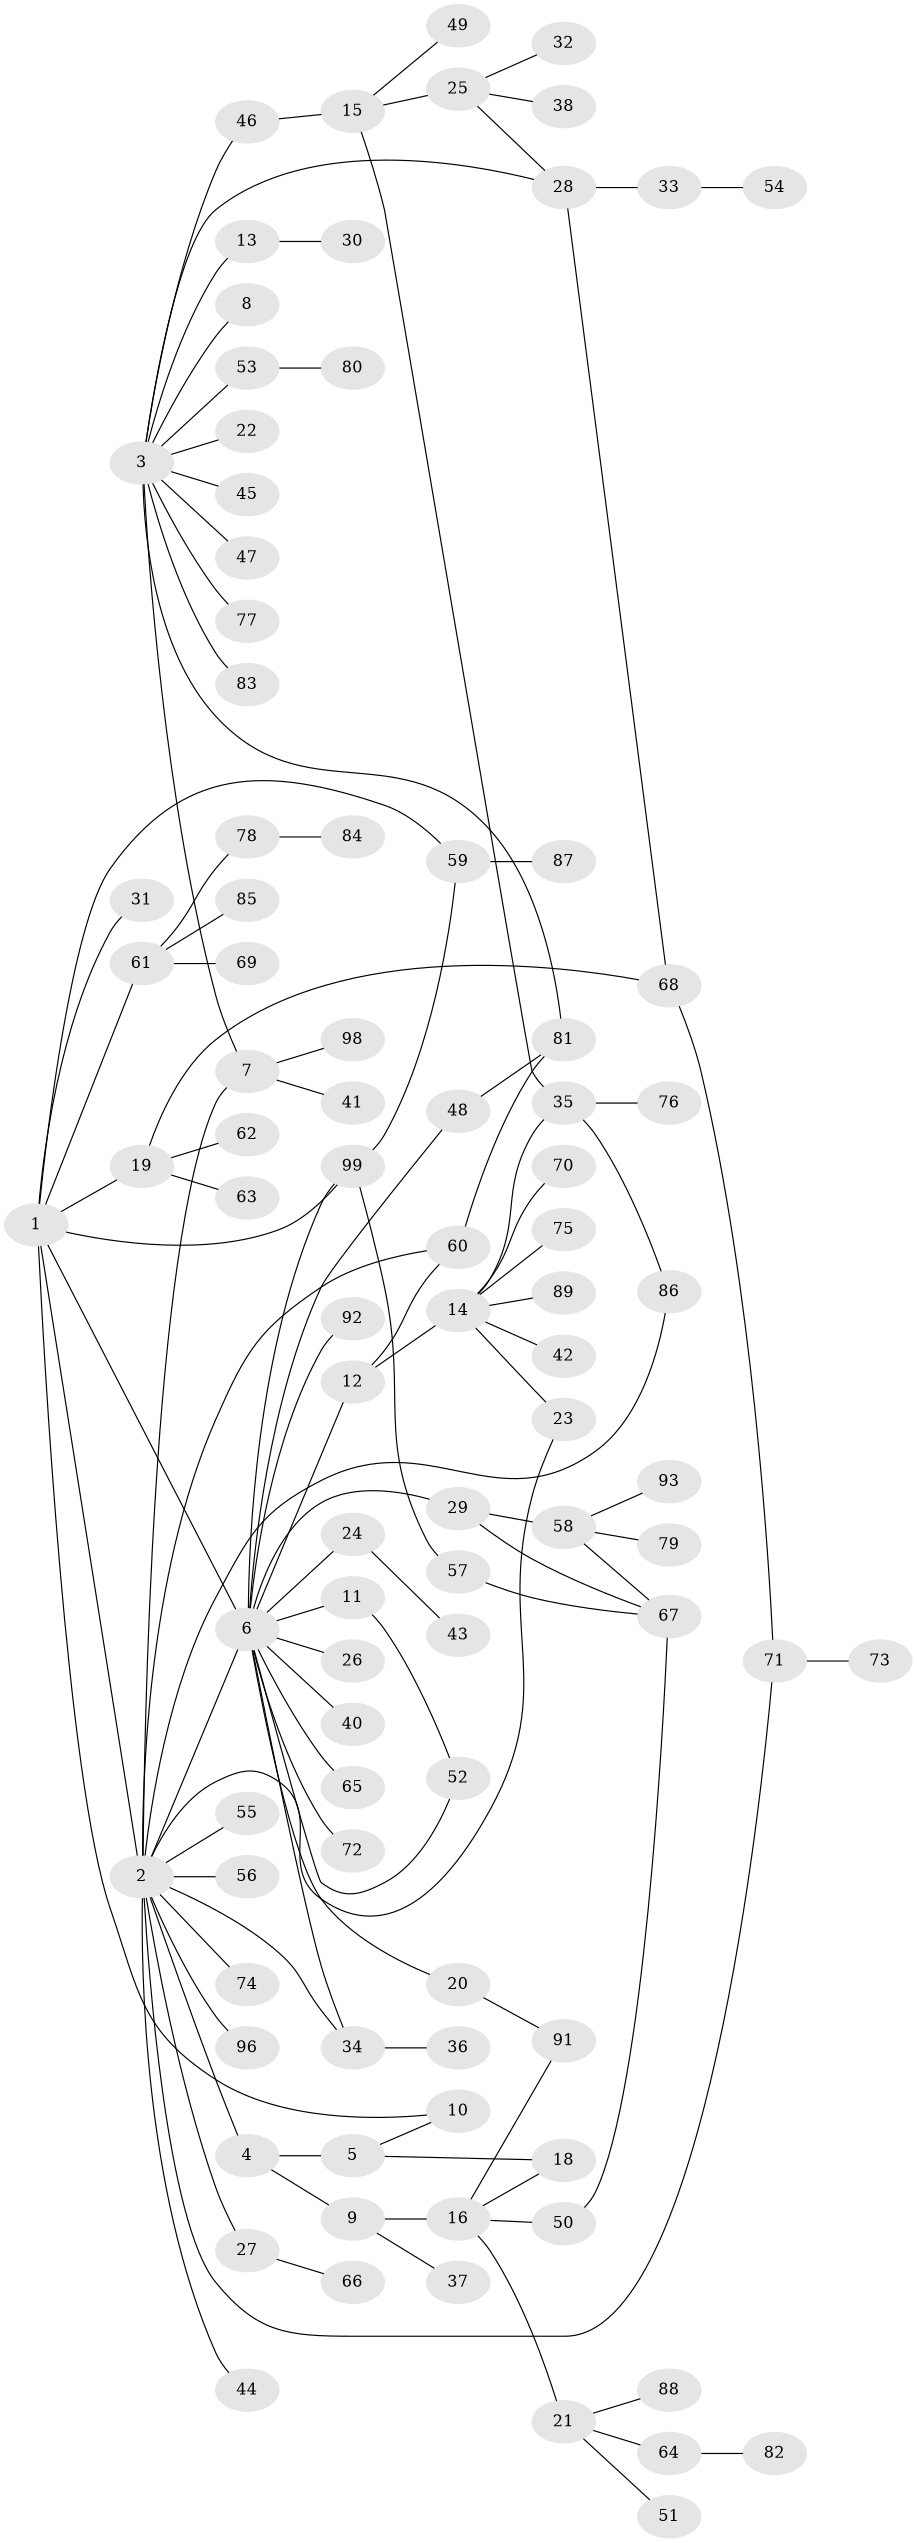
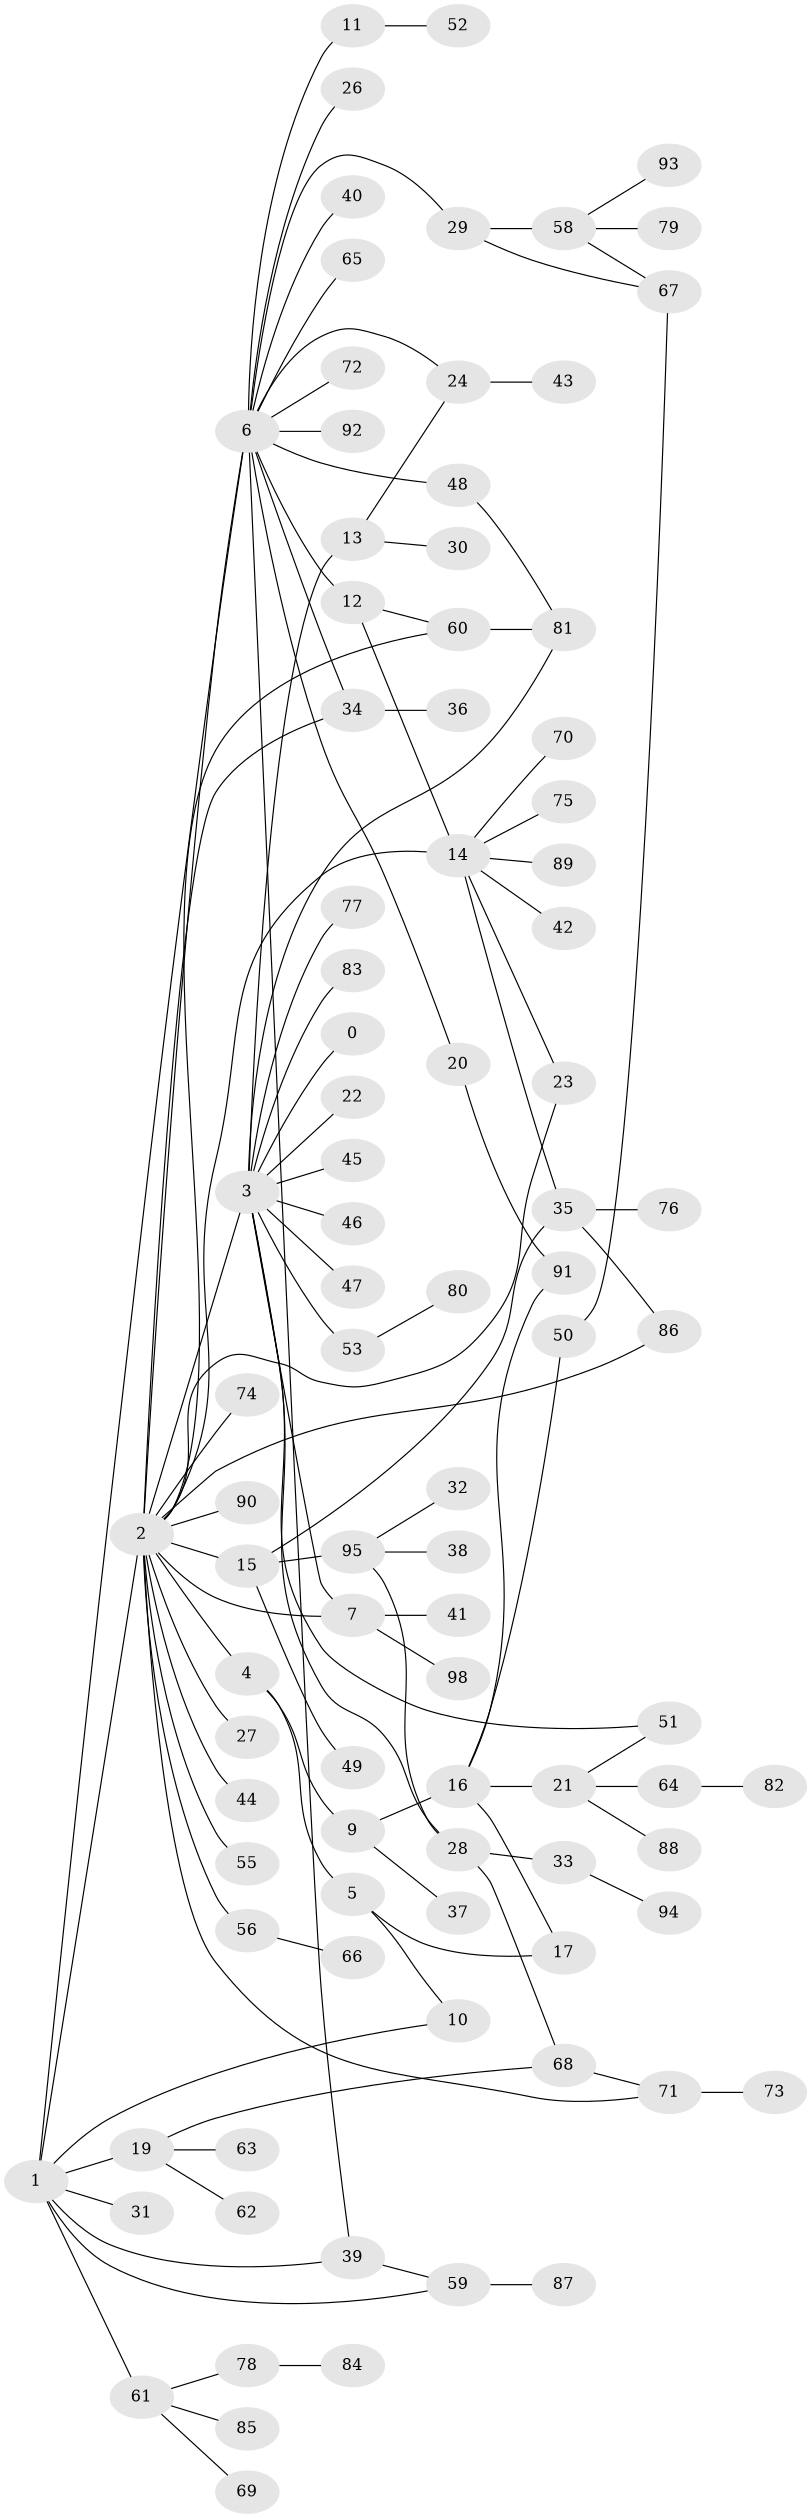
node "25": label "25" -> "95"
edge "15" -- "46": now "15" -- "2"
node "54": label "54" -> "94"
node "8": label "8" -> "0"
edge "24" -- "13": added
edge "14" -- "2": added
node "99": label "99" -> "39"
edge "3" -- "2": added
node "57": removed
edge "3" -- "51": added
edge "6" -- "52": removed
node "96": label "96" -> "90"
node "18": label "18" -> "17"
edge "27" -- "66": now "56" -- "66"
